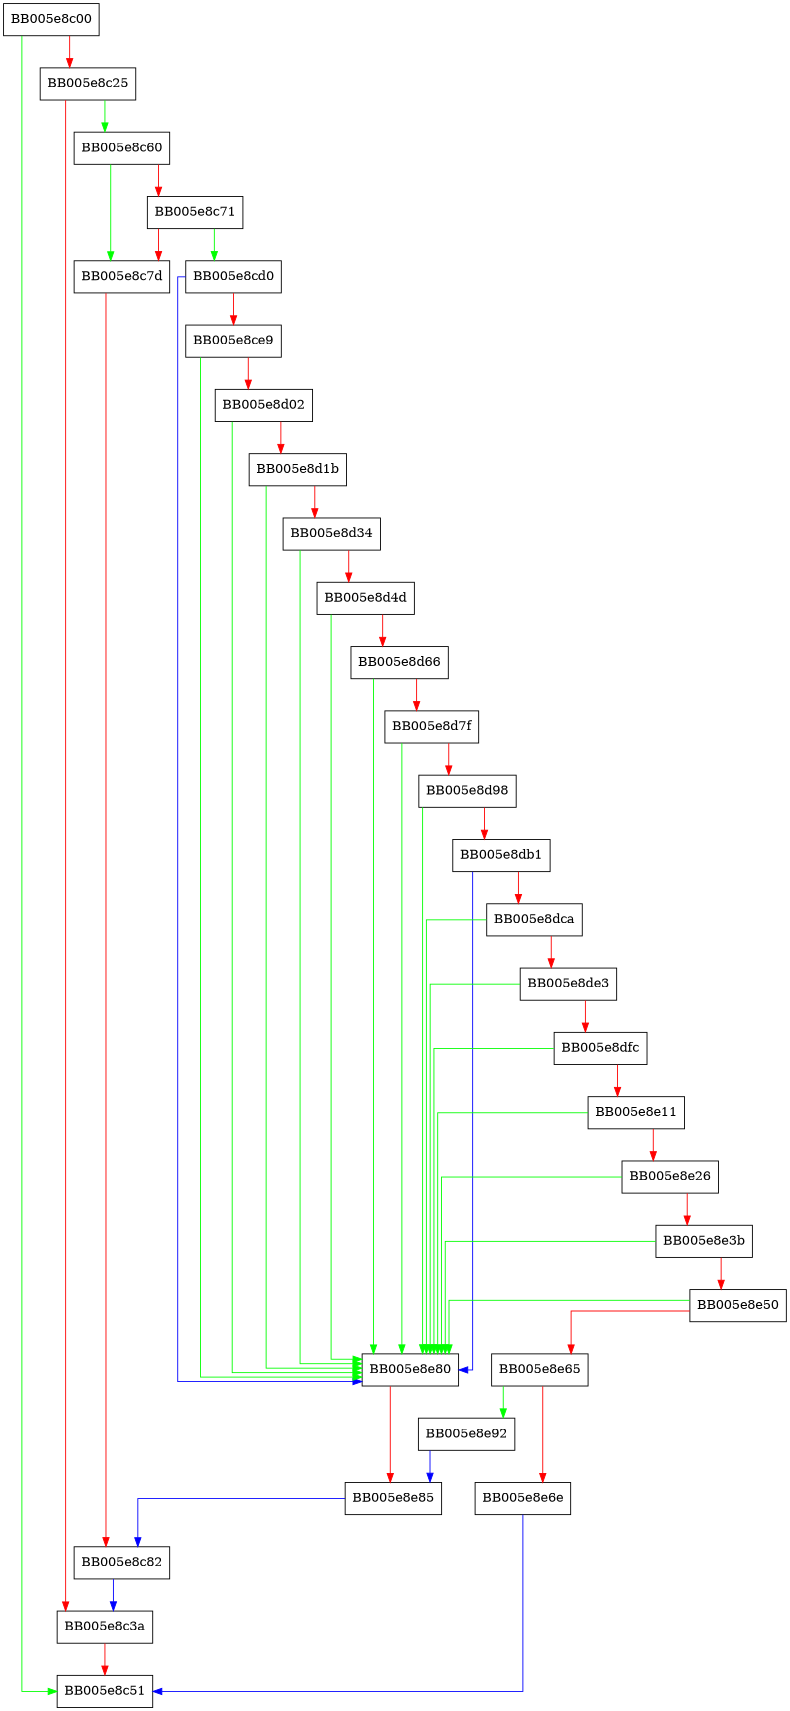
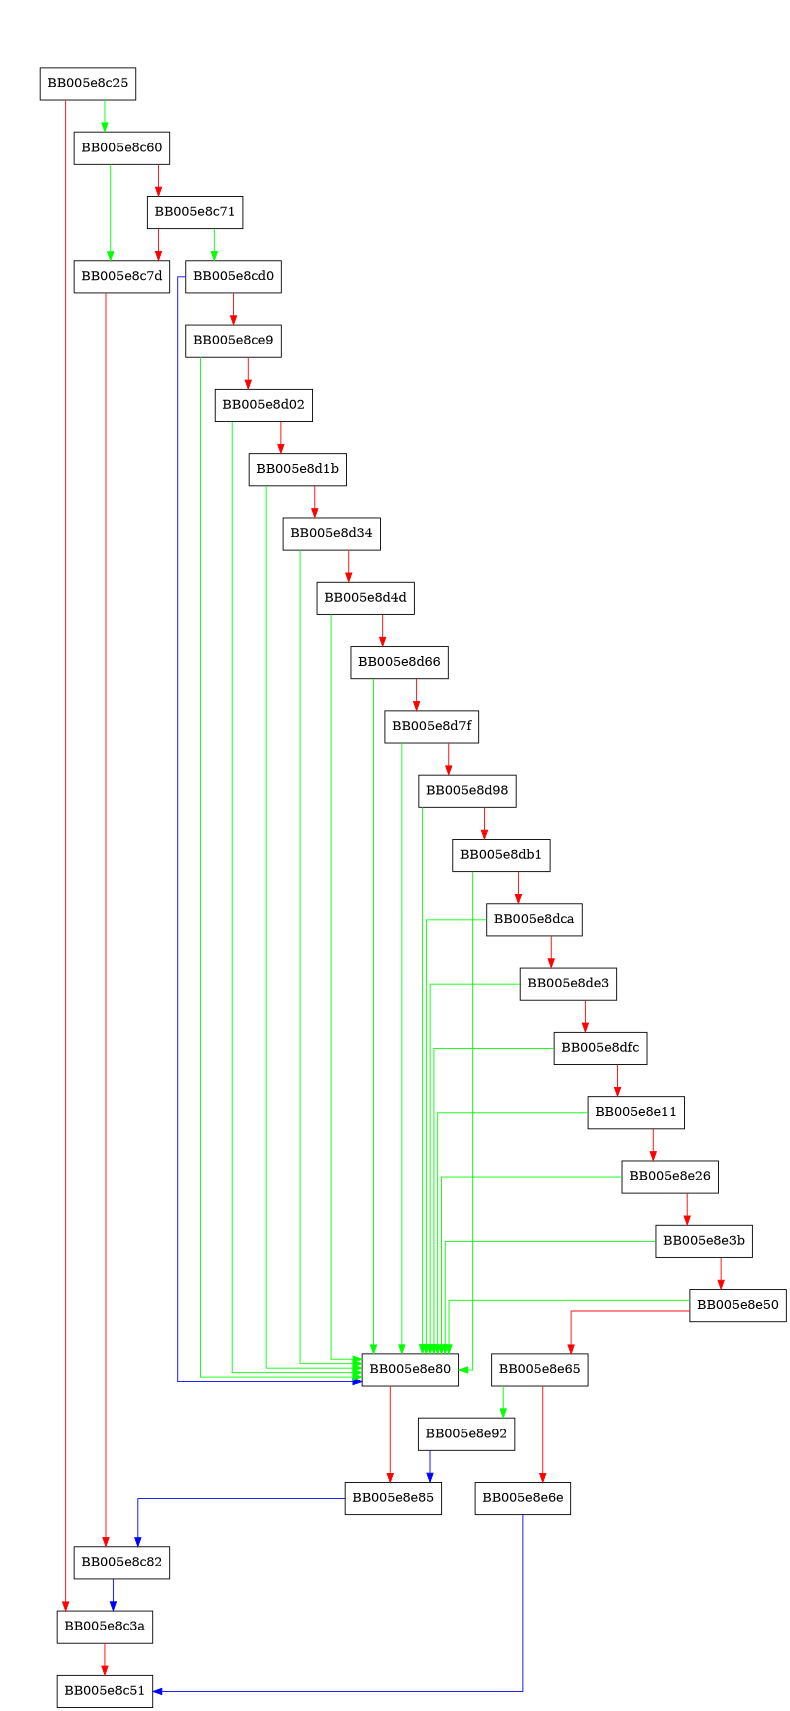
node "BB005e8c00": removed
edge "BB005e8db1" -> "BB005e8e80": color blue -> green
